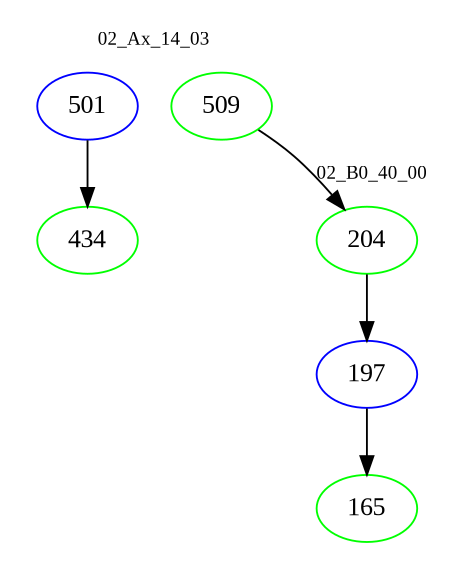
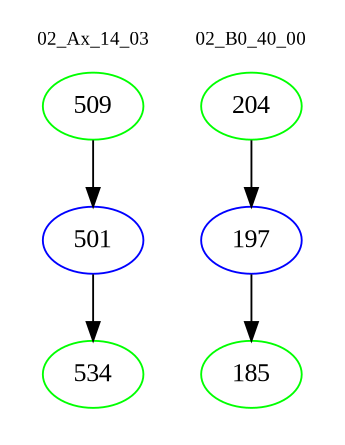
edge "509" -> "204": now "509" -> "501"
node "434": label "434" -> "534"
node "165": label "165" -> "185"
